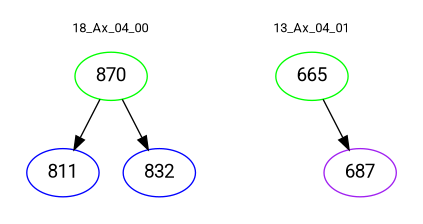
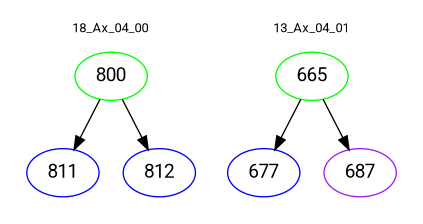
node "870": label "870" -> "800"
node "832": label "832" -> "812"
node "677": added
